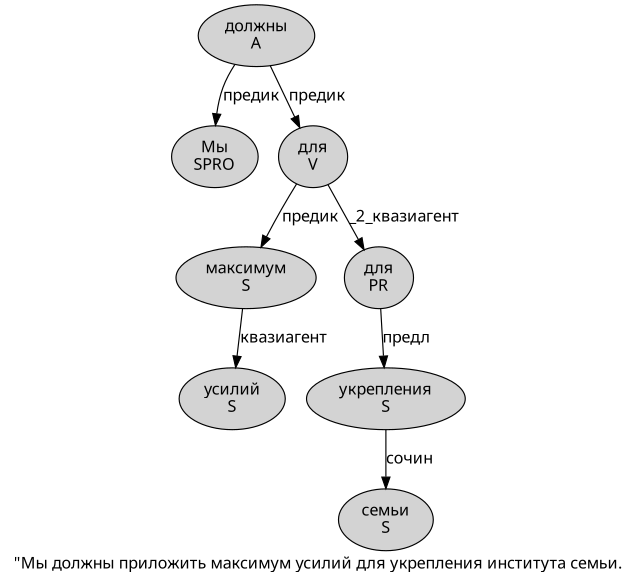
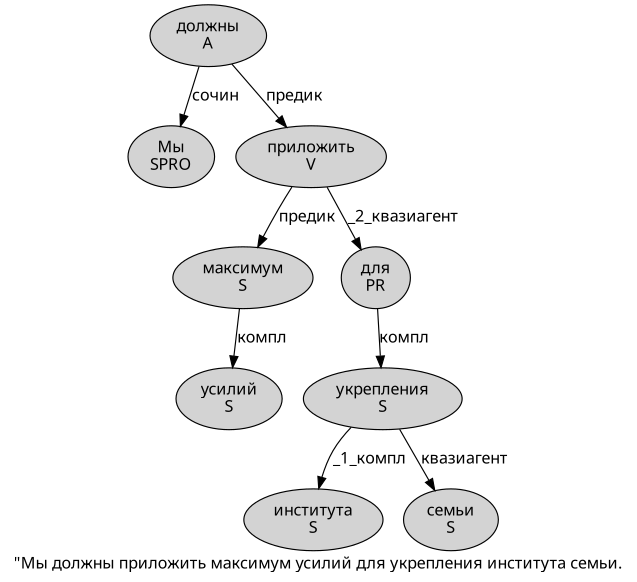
edge "должны A" -> "Мы SPRO": label "предик" -> "сочин"
node "для V": label "для V" -> "приложить V"
edge "максимум S" -> "усилий S": label "квазиагент" -> "компл"
edge "для PR" -> "укрепления S": label "предл" -> "компл"
edge "укрепления S" -> "семьи S": label "сочин" -> "квазиагент"
node "института S": added
